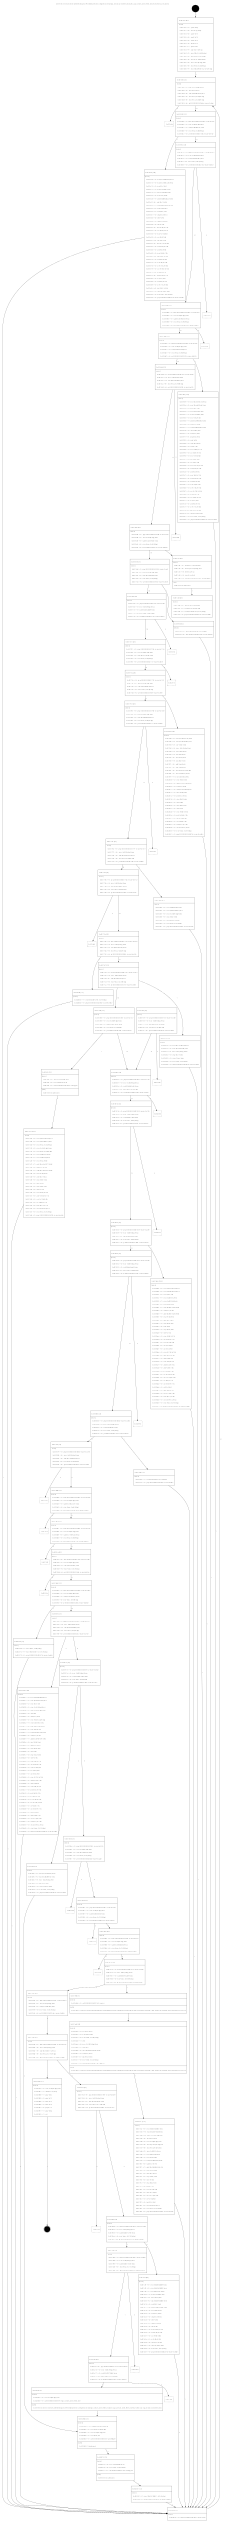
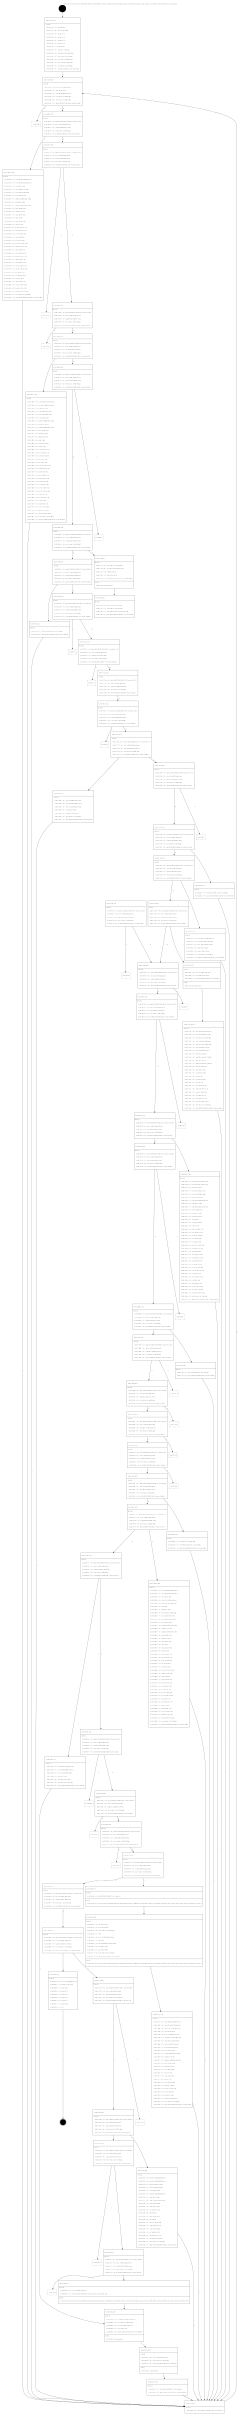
node "0x401fd9 [109]": removed
